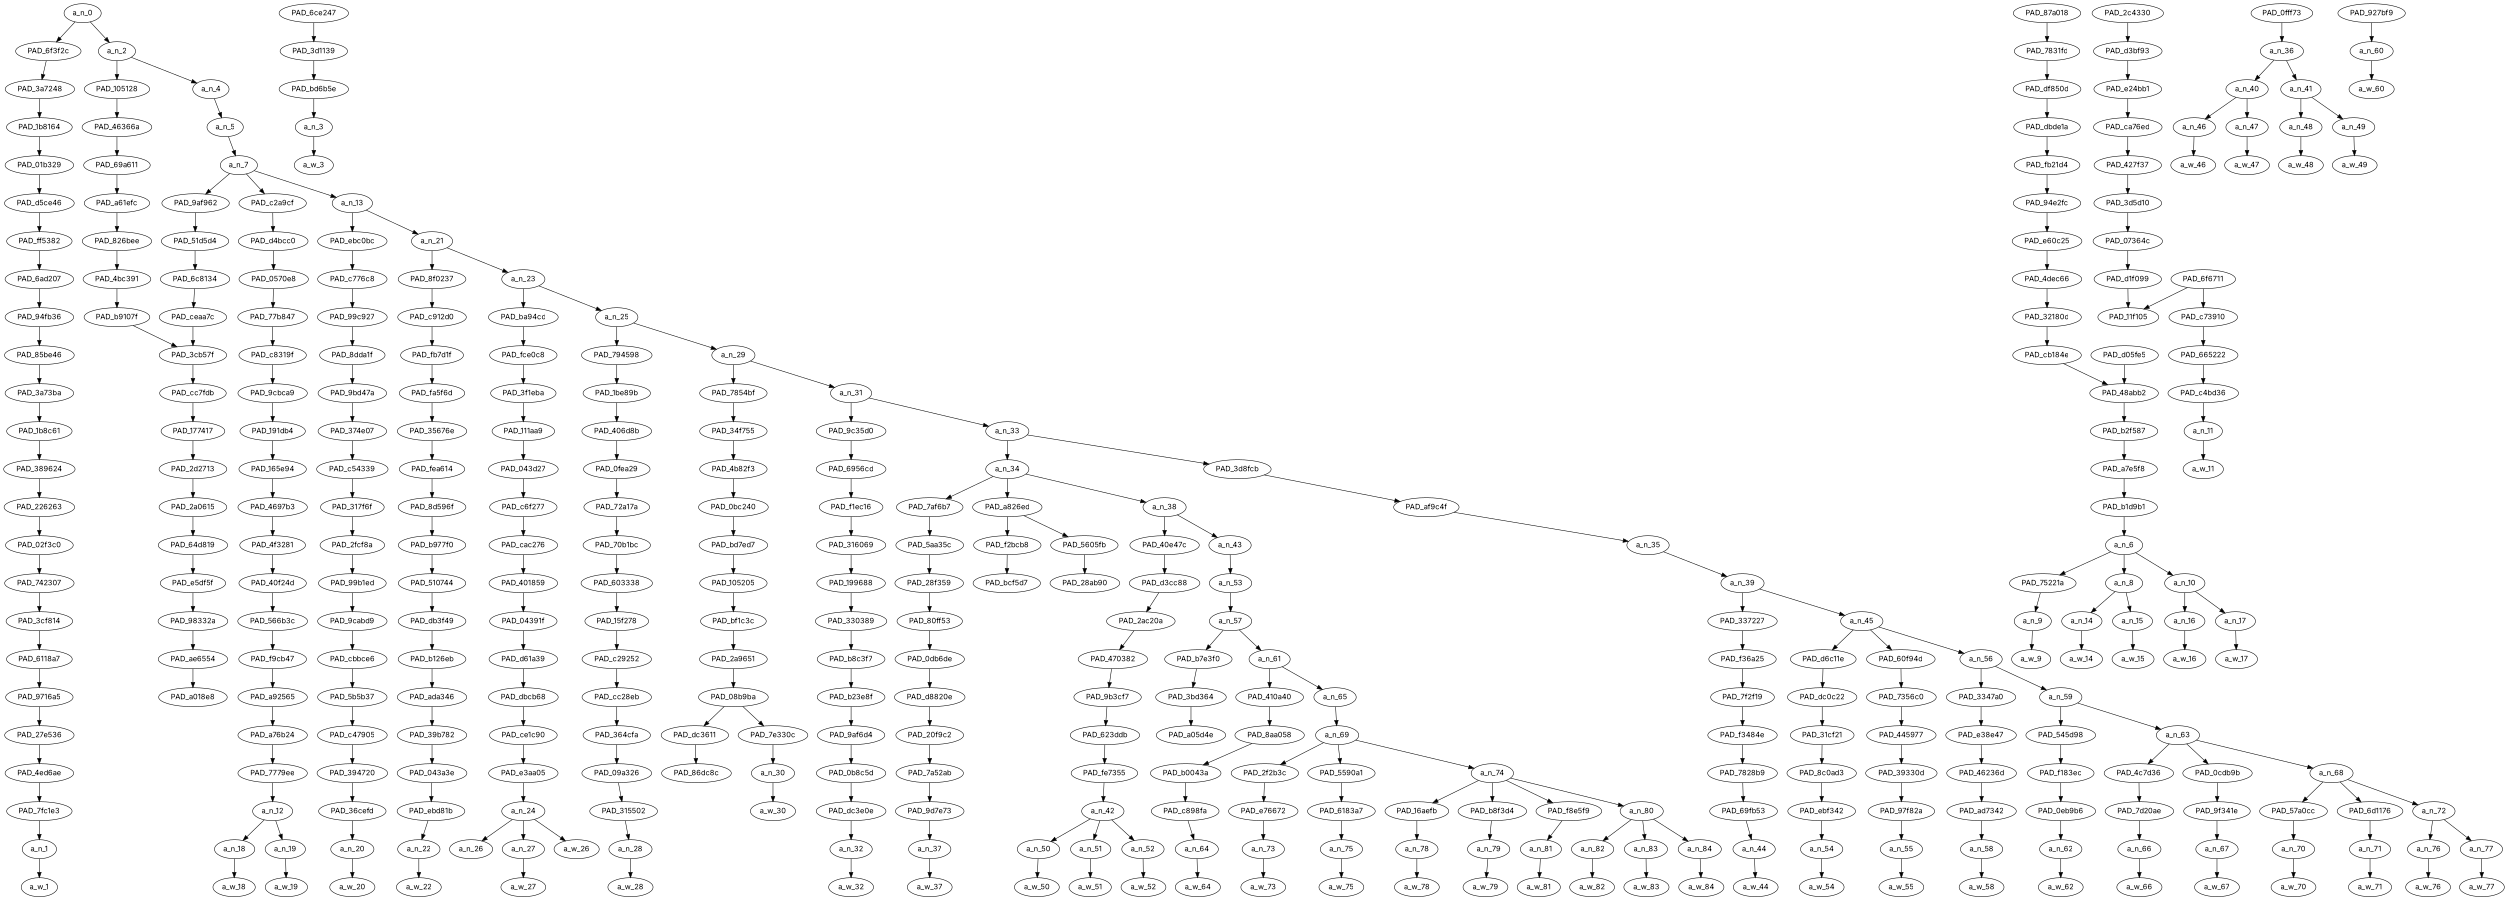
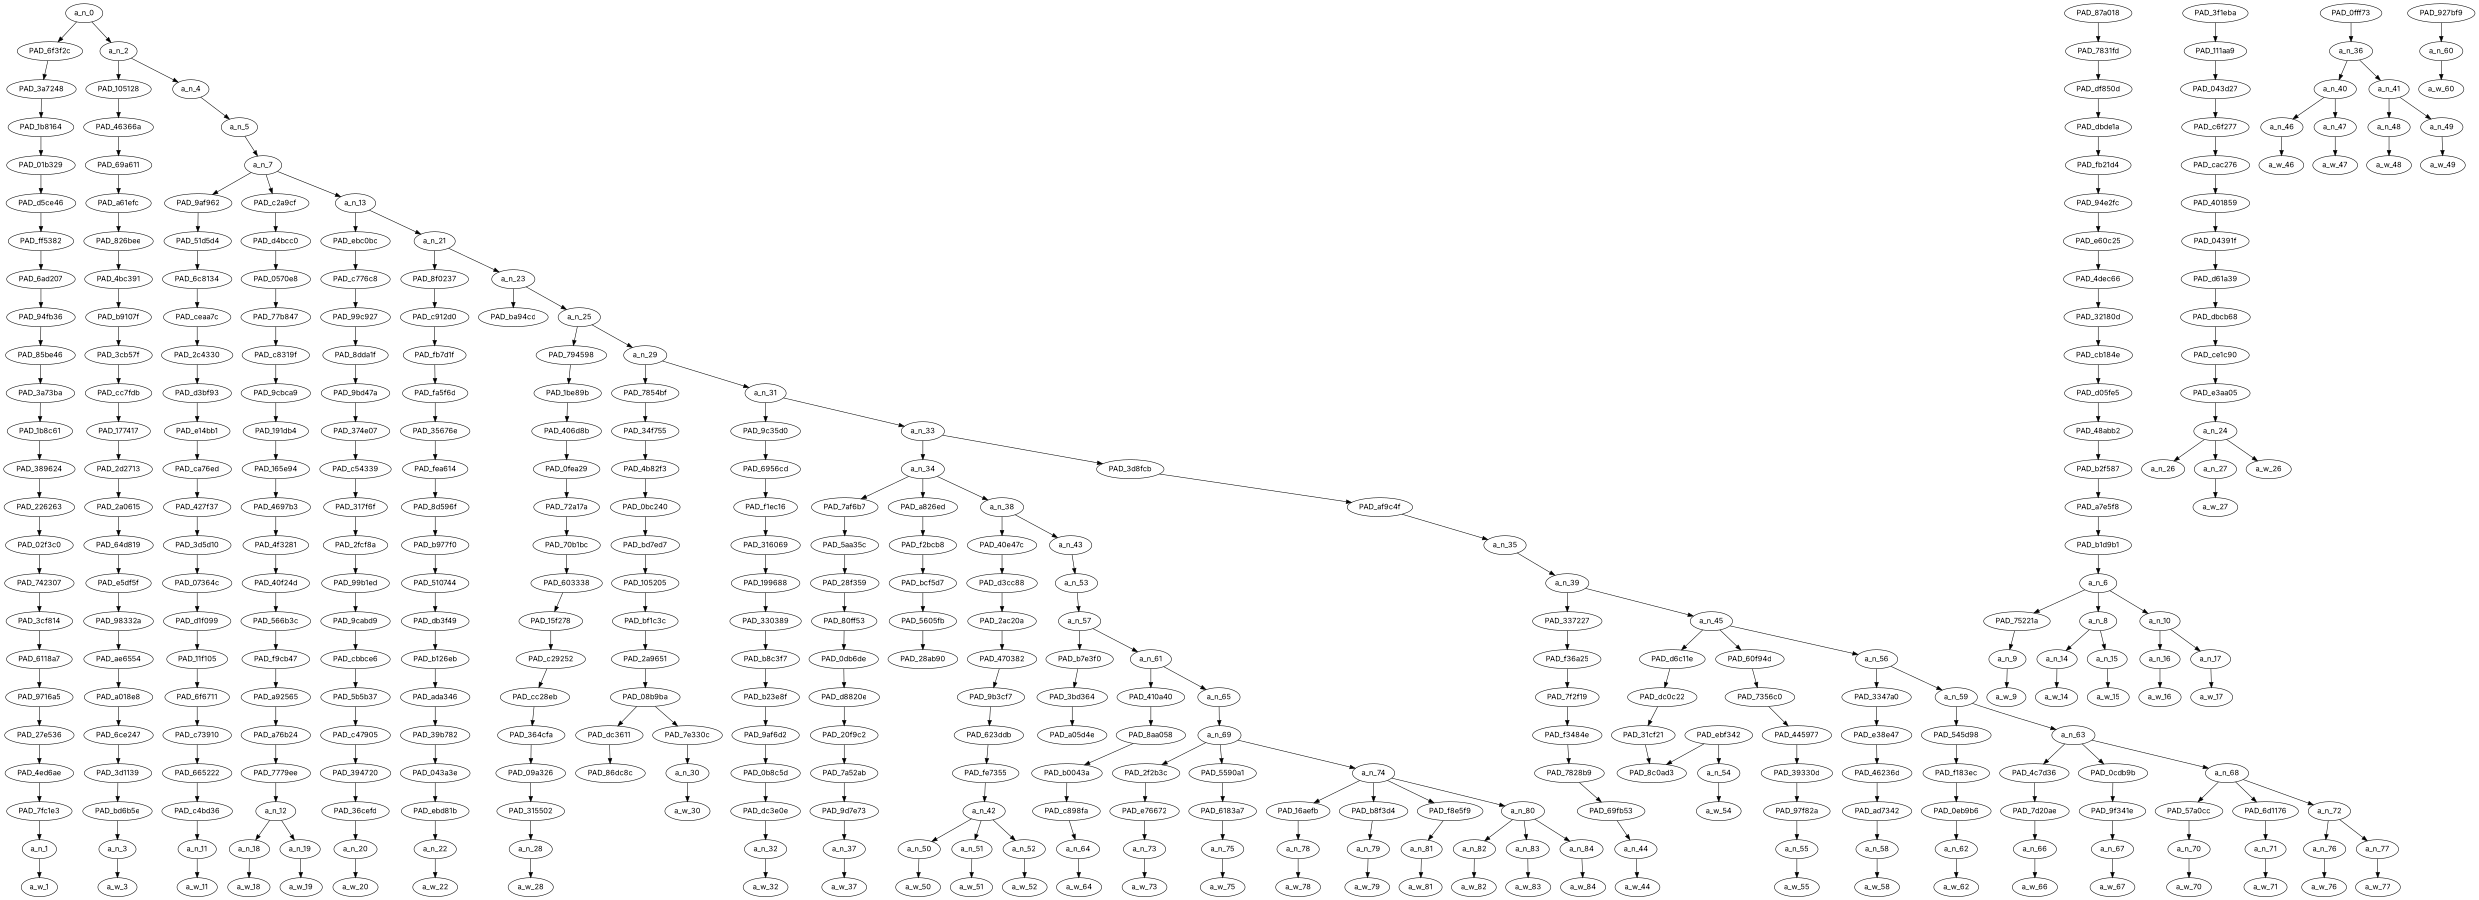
node "PAD_e24bb1": label "PAD_e24bb1" -> "PAD_e14bb1"
edge "PAD_6f6711" -> "PAD_11f105": reversed
edge "PAD_ceaa7c" -> "PAD_3cb57f": now "PAD_ceaa7c" -> "PAD_2c4330"
node "PAD_fce0c8": removed
edge "PAD_cb184e" -> "PAD_48abb2": now "PAD_cb184e" -> "PAD_d05fe5"
edge "PAD_a826ed" -> "PAD_5605fb": now "PAD_bcf5d7" -> "PAD_5605fb"
edge "PAD_a018e8" -> "PAD_6ce247": added
node "PAD_9af6d4": label "PAD_9af6d4" -> "PAD_9af6d2"
edge "PAD_8c0ad3" -> "PAD_ebf342": reversed
